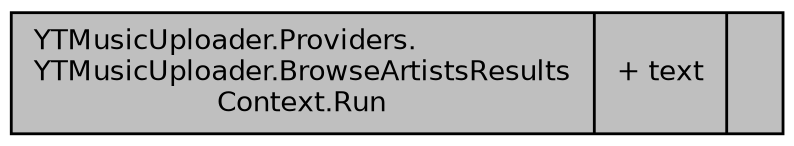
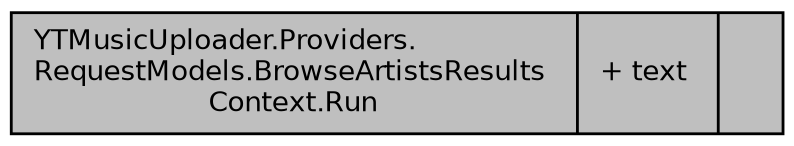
node "YTMusicUploader.Providers.": text "YTMusicUploader.BrowseArtistsResults" -> "RequestModels.BrowseArtistsResults"
